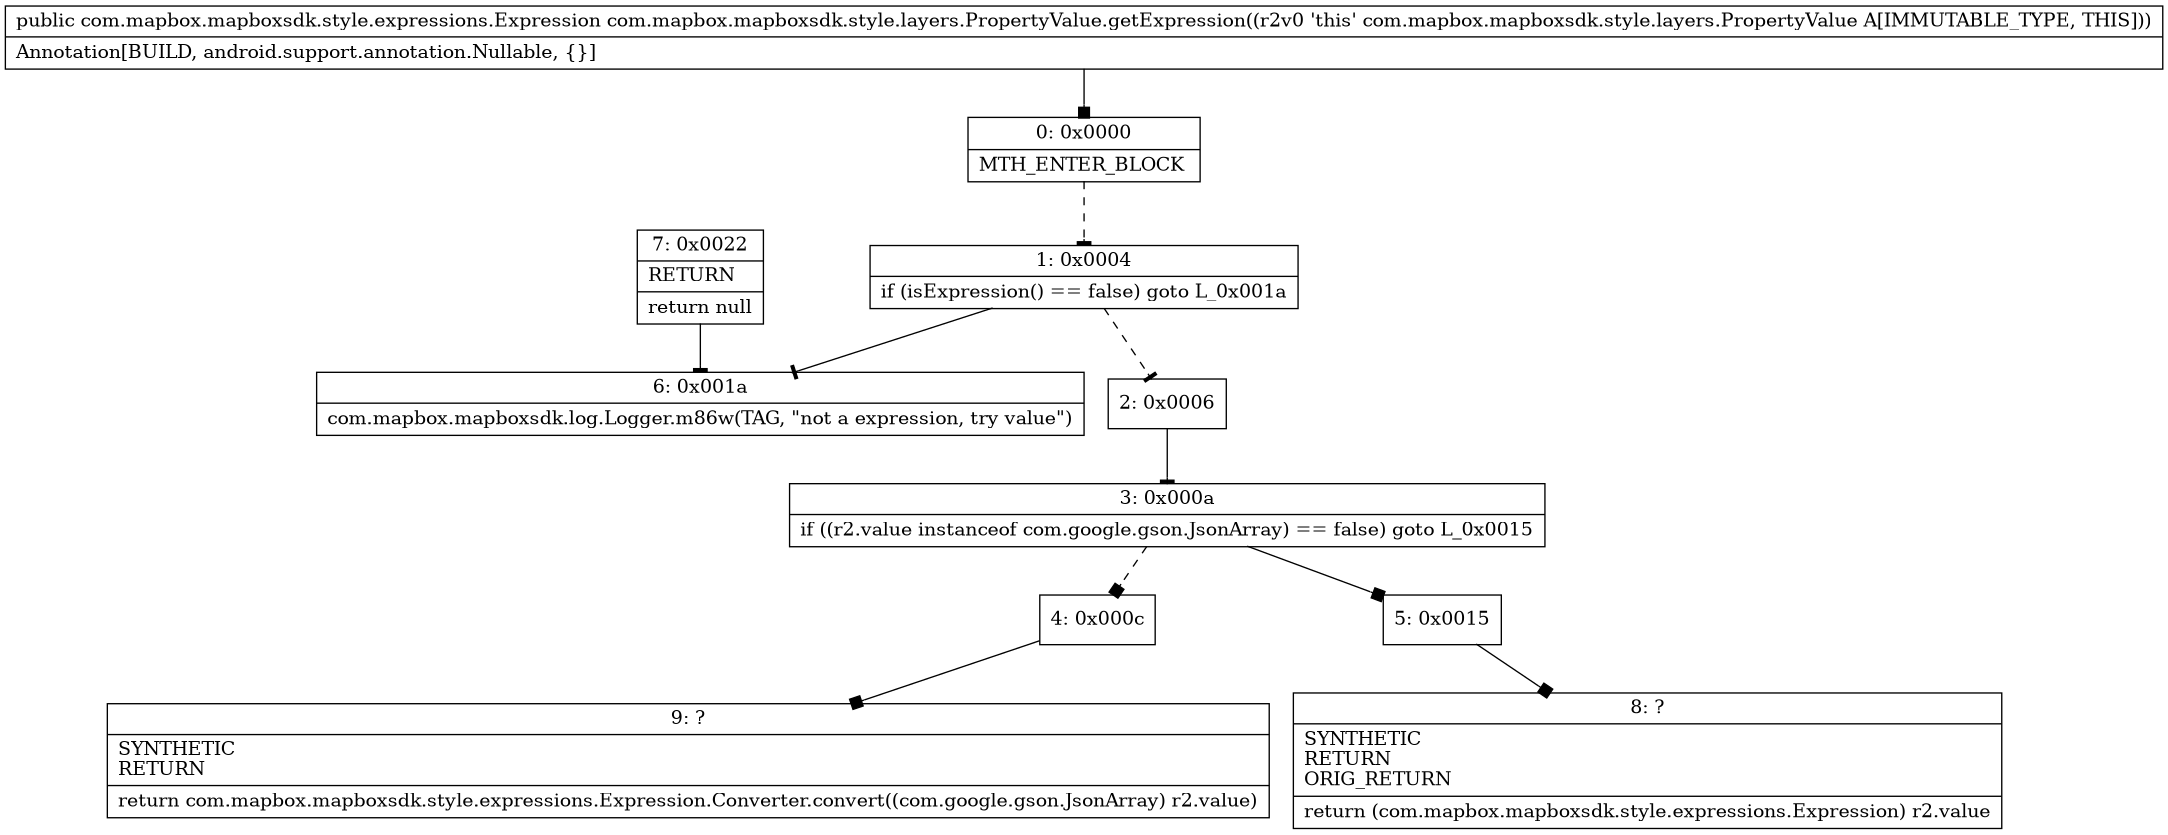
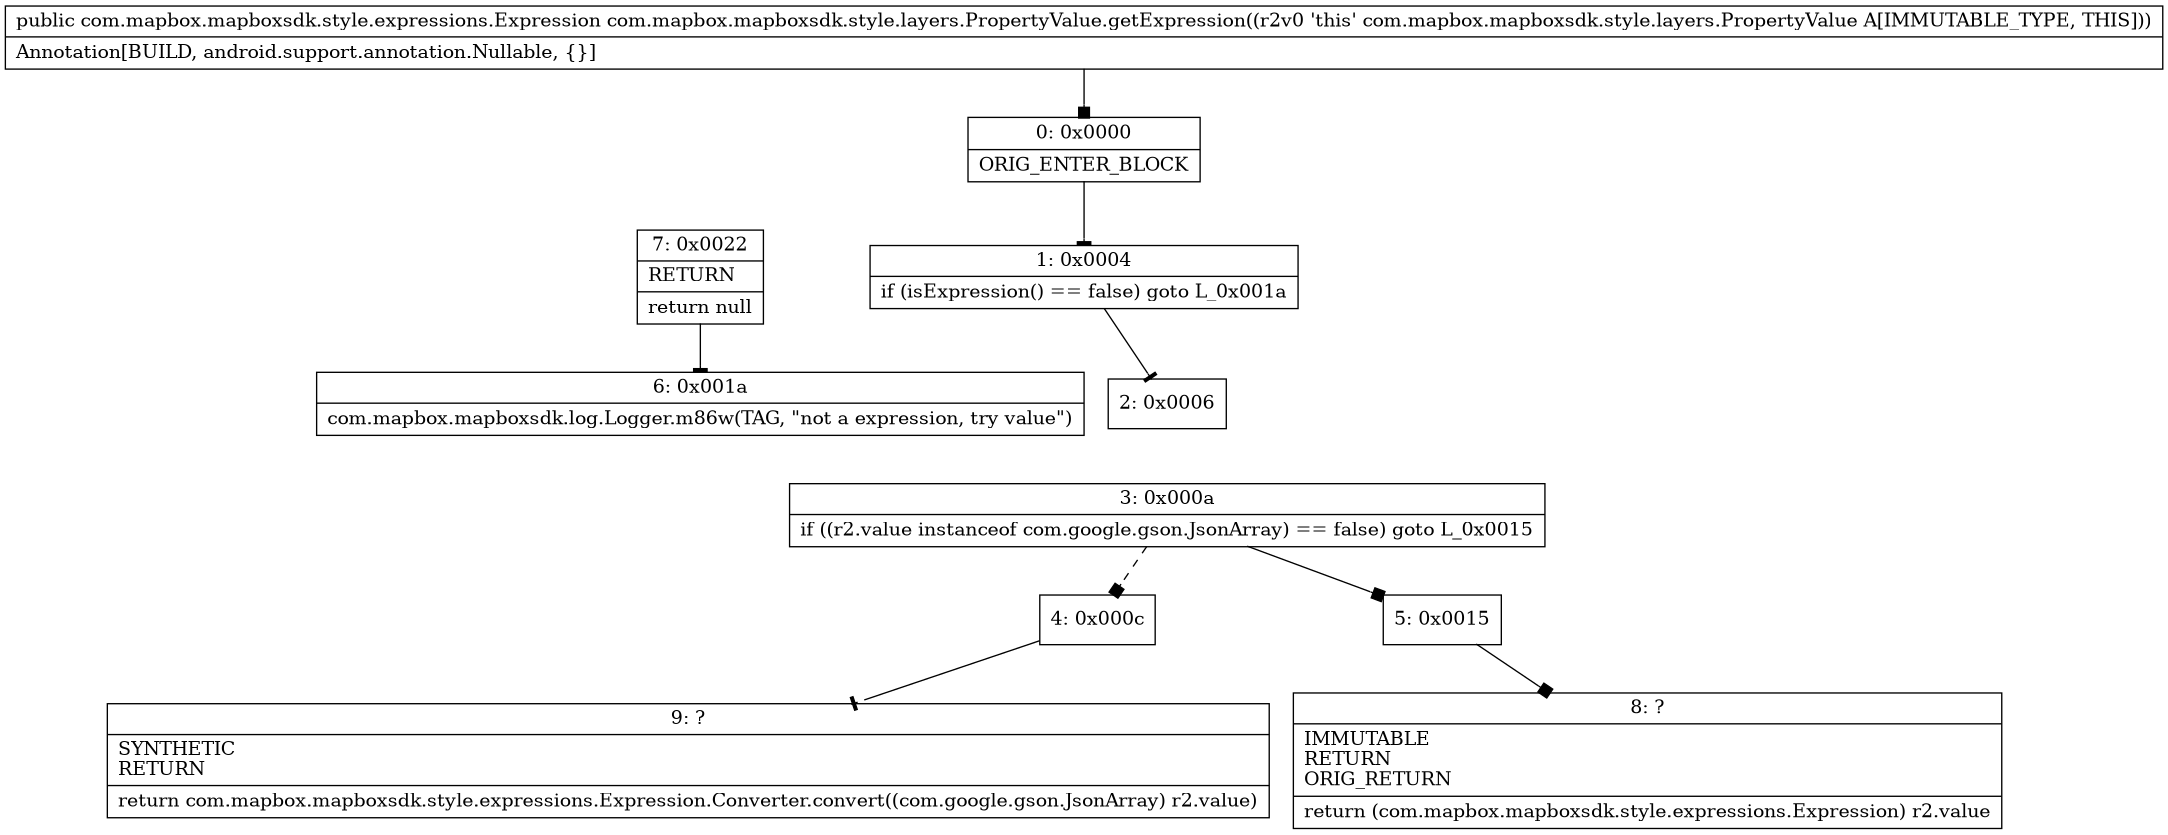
node "0: 0x0000": text "MTH_ENTER_BLOCK" -> "ORIG_ENTER_BLOCK"
edge "0: 0x0000" -> "1: 0x0004": style dashed -> solid
edge "1: 0x0004" -> "6: 0x001a": removed
edge "1: 0x0004" -> "2: 0x0006": style dashed -> solid
edge "2: 0x0006" -> "3: 0x000a": removed
edge "4: 0x000c" -> "9: ?": arrowhead box -> tee
node "8: ?": text "SYNTHETIC" -> "IMMUTABLE"
